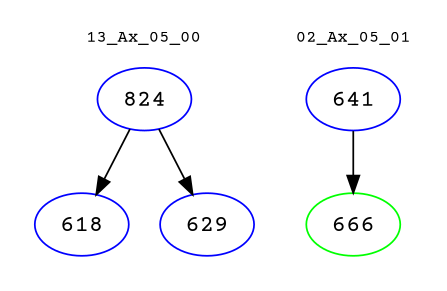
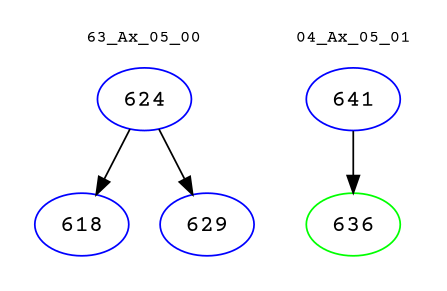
cluster "13_Ax_05_00": label "13_Ax_05_00" -> "63_Ax_05_00"
cluster "02_Ax_05_01": label "02_Ax_05_01" -> "04_Ax_05_01"
node "824": label "824" -> "624"
node "666": label "666" -> "636"
